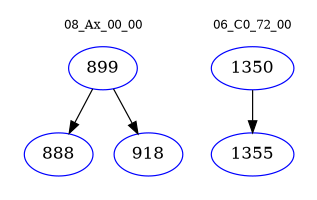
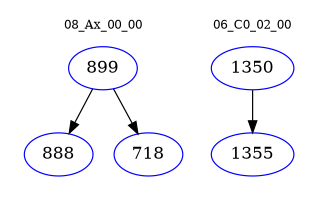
cluster "06_C0_72_00": label "06_C0_72_00" -> "06_C0_02_00"
node "918": label "918" -> "718"
